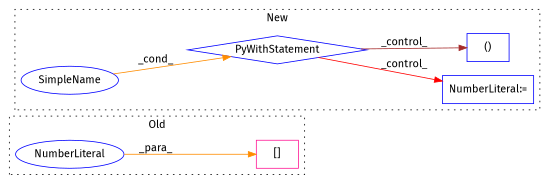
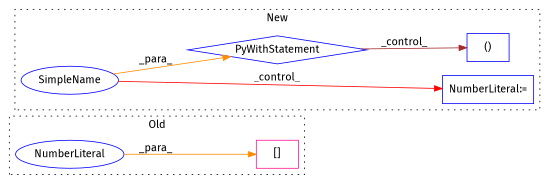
edge "SimpleName" -> "PyWithStatement": label "_cond_" -> "_para_"
edge "PyWithStatement" -> "NumberLiteral:=": now "SimpleName" -> "NumberLiteral:="
